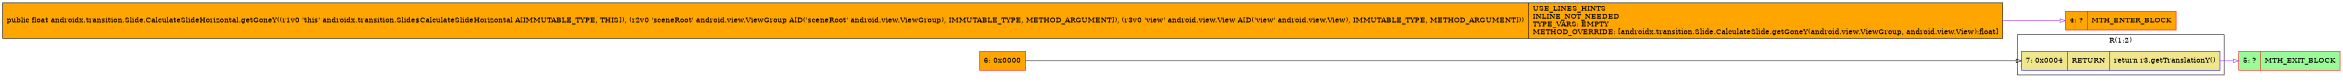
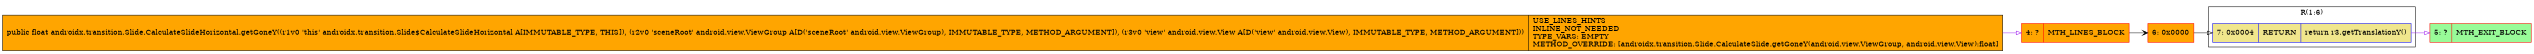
node "4: ?": text "MTH_ENTER_BLOCK" -> "MTH_LINES_BLOCK"
edge "4: ?" -> "6: 0x0000": added
cluster "R(1:2)": label "R(1:2)" -> "R(1:6)"
